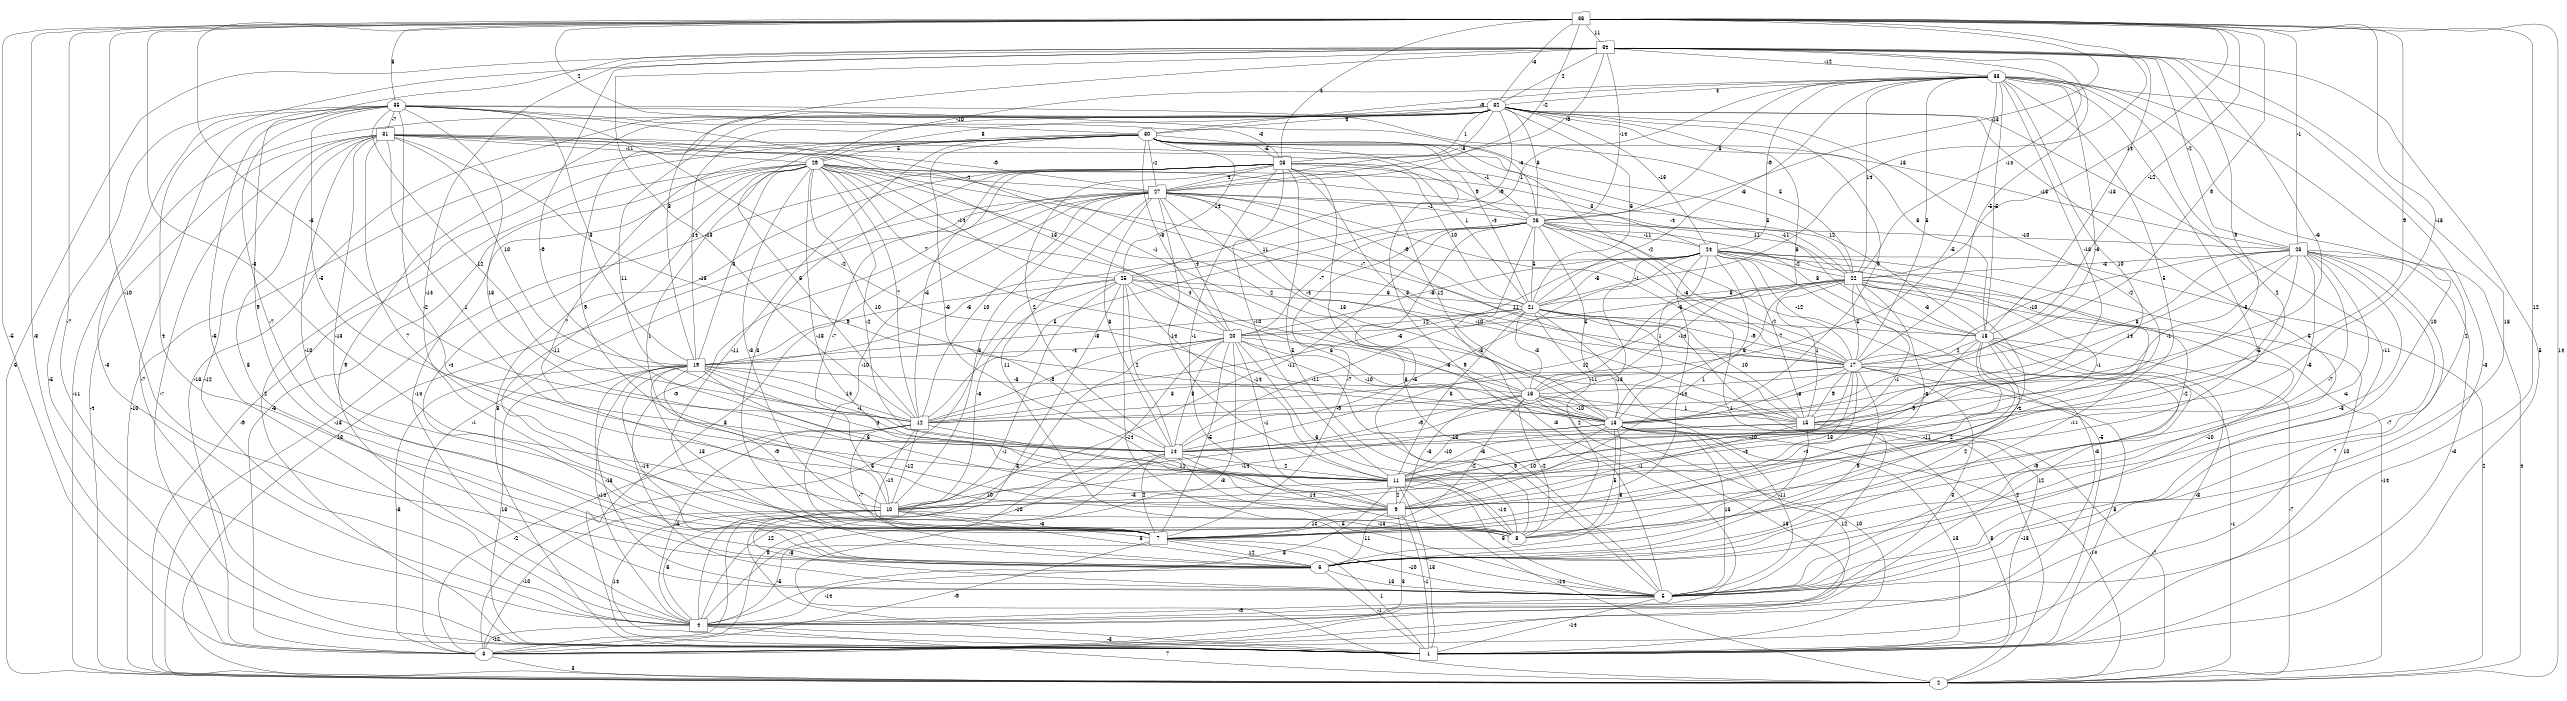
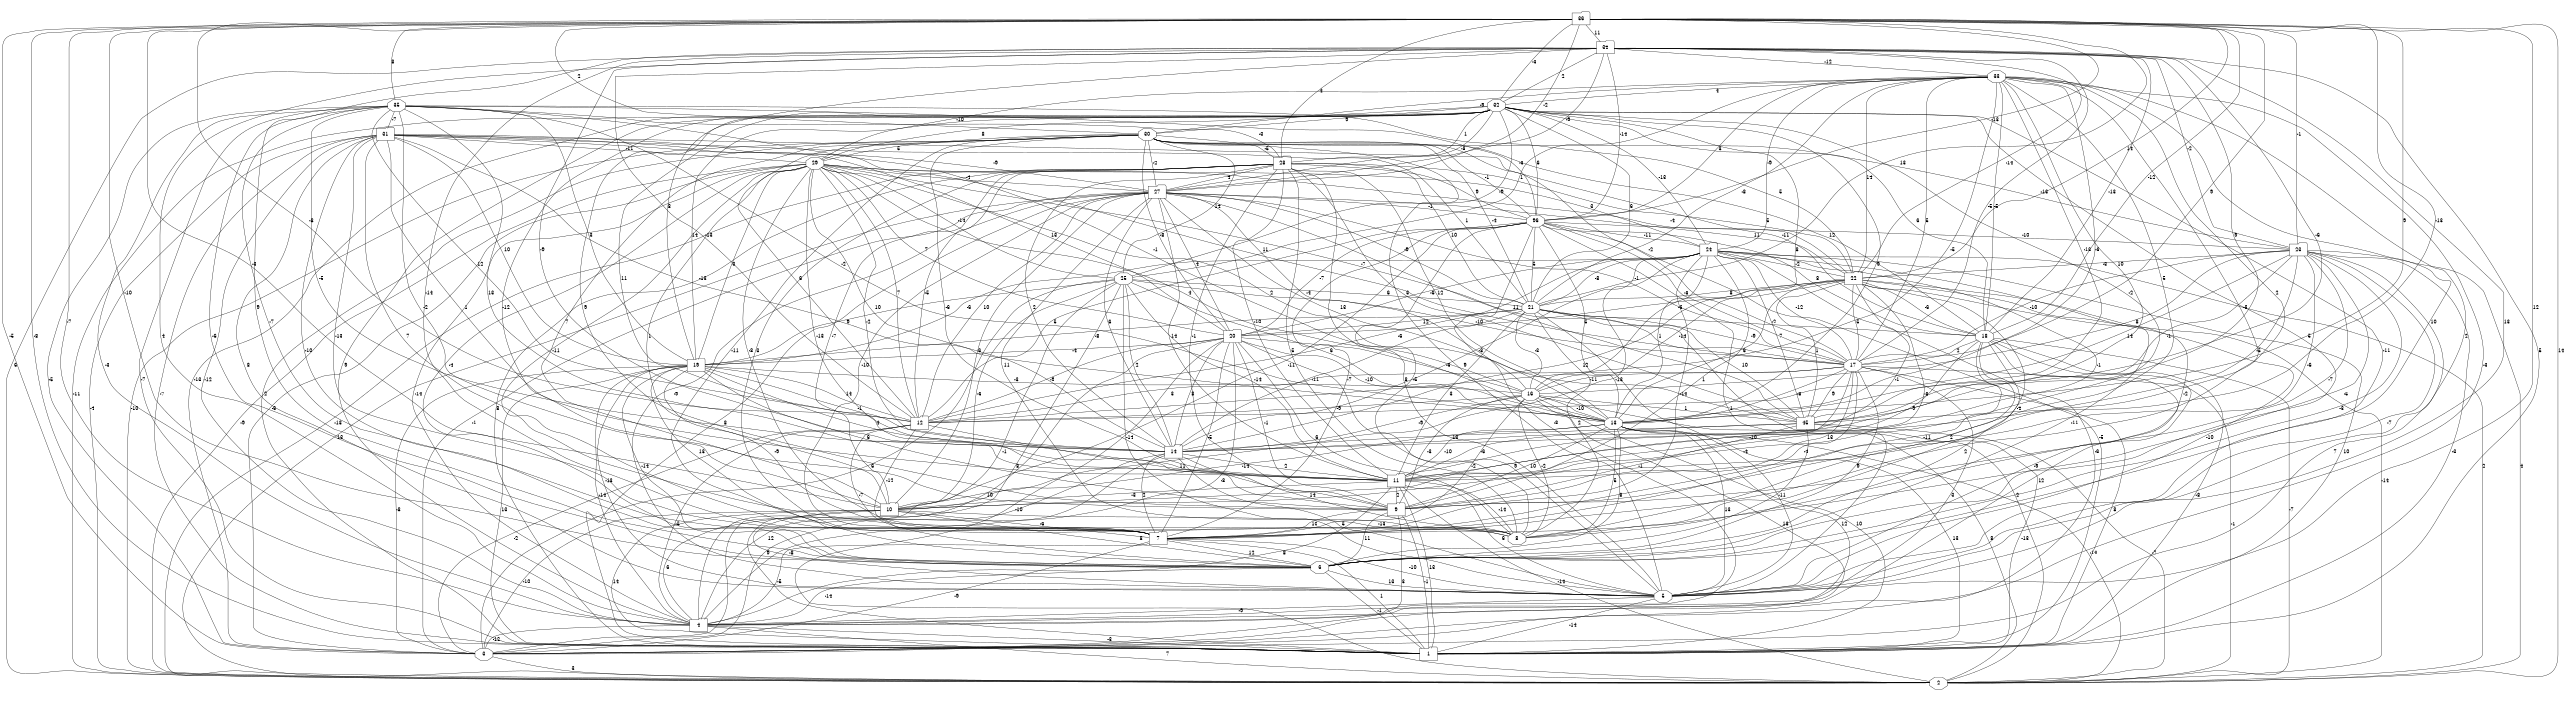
node "26": label "26" -> "96"
node "15": label "15" -> "45"
edge "12" -- "10": now "32" -- "10"
